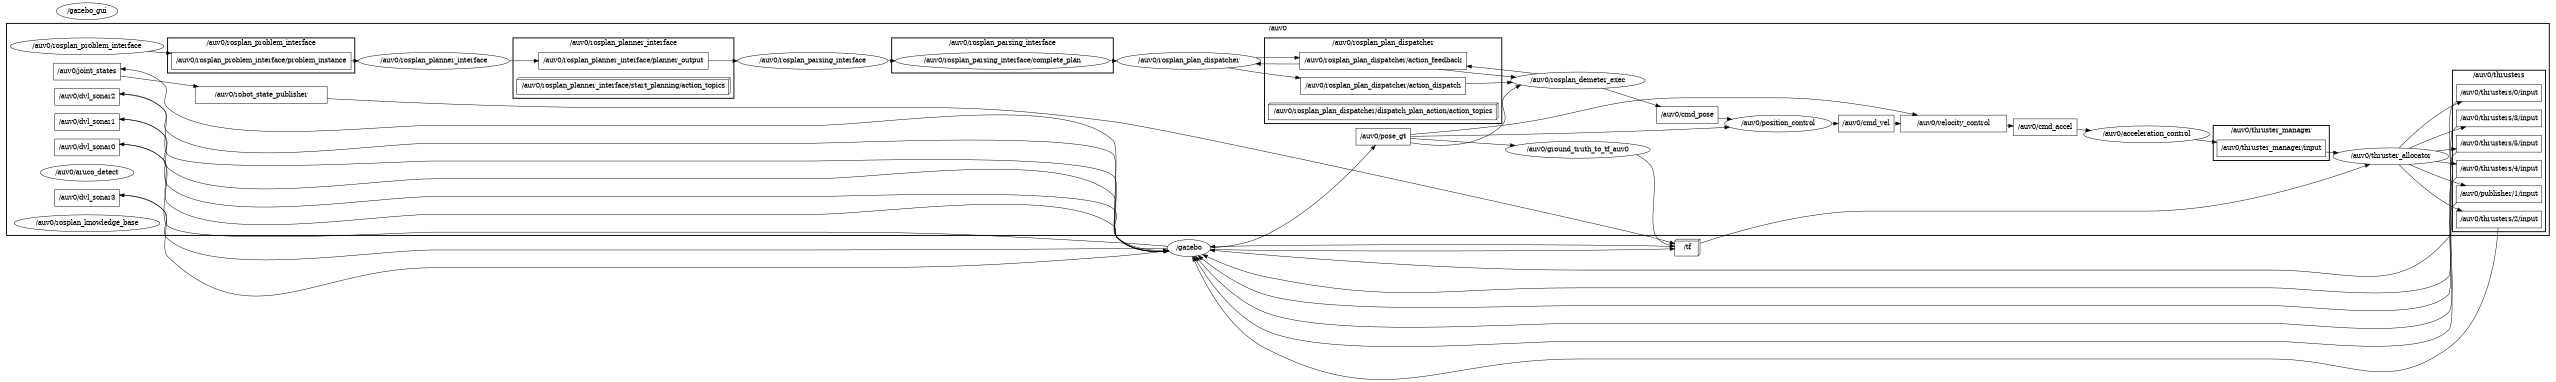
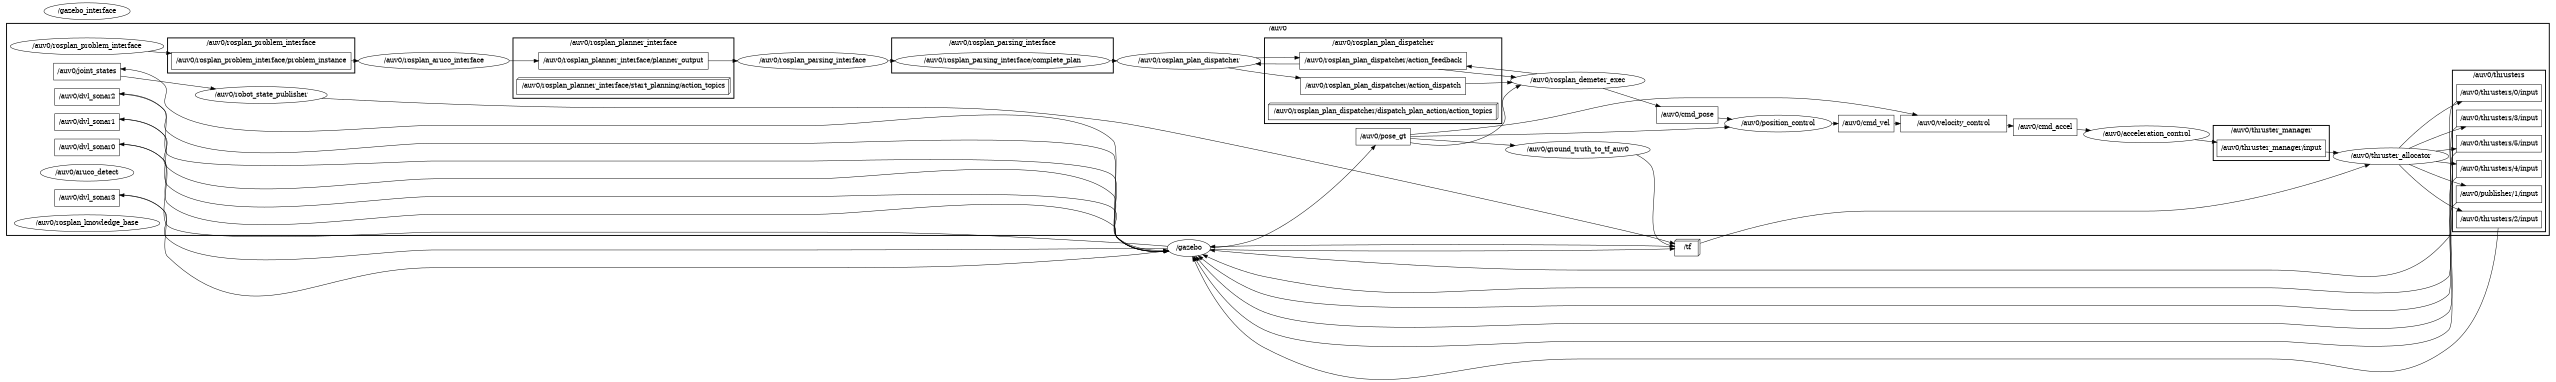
node "/gazebo_gui": label "/gazebo_gui" -> "/gazebo_interface"
node "/auv0/rosplan_planner_interface": label "/auv0/rosplan_planner_interface" -> "/auv0/rosplan_aruco_interface"
node "/auv0/robot_state_publisher": shape box -> ellipse
